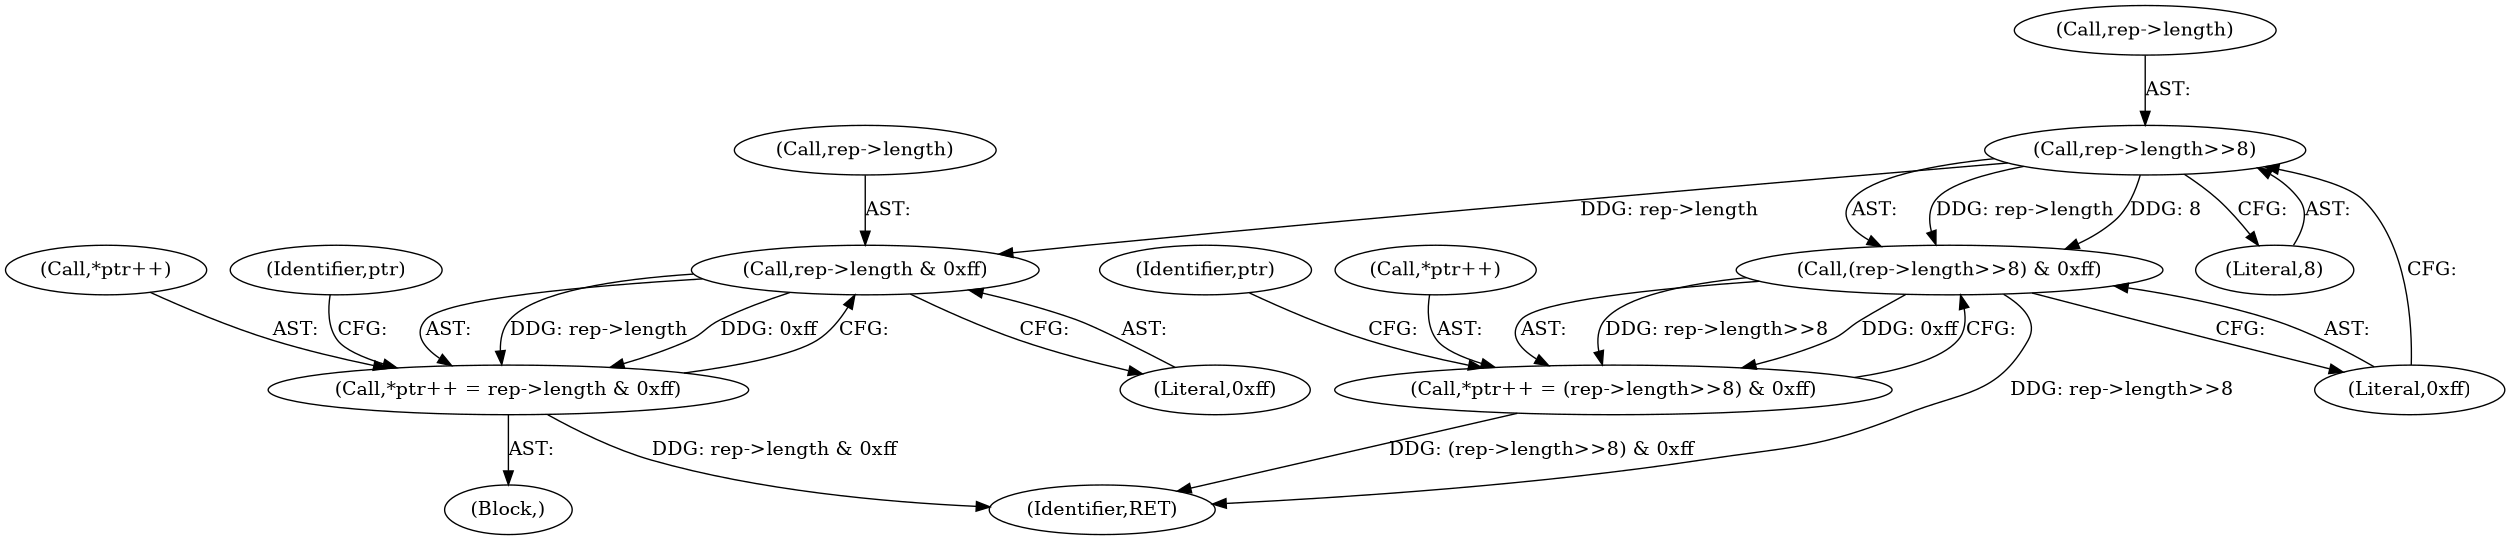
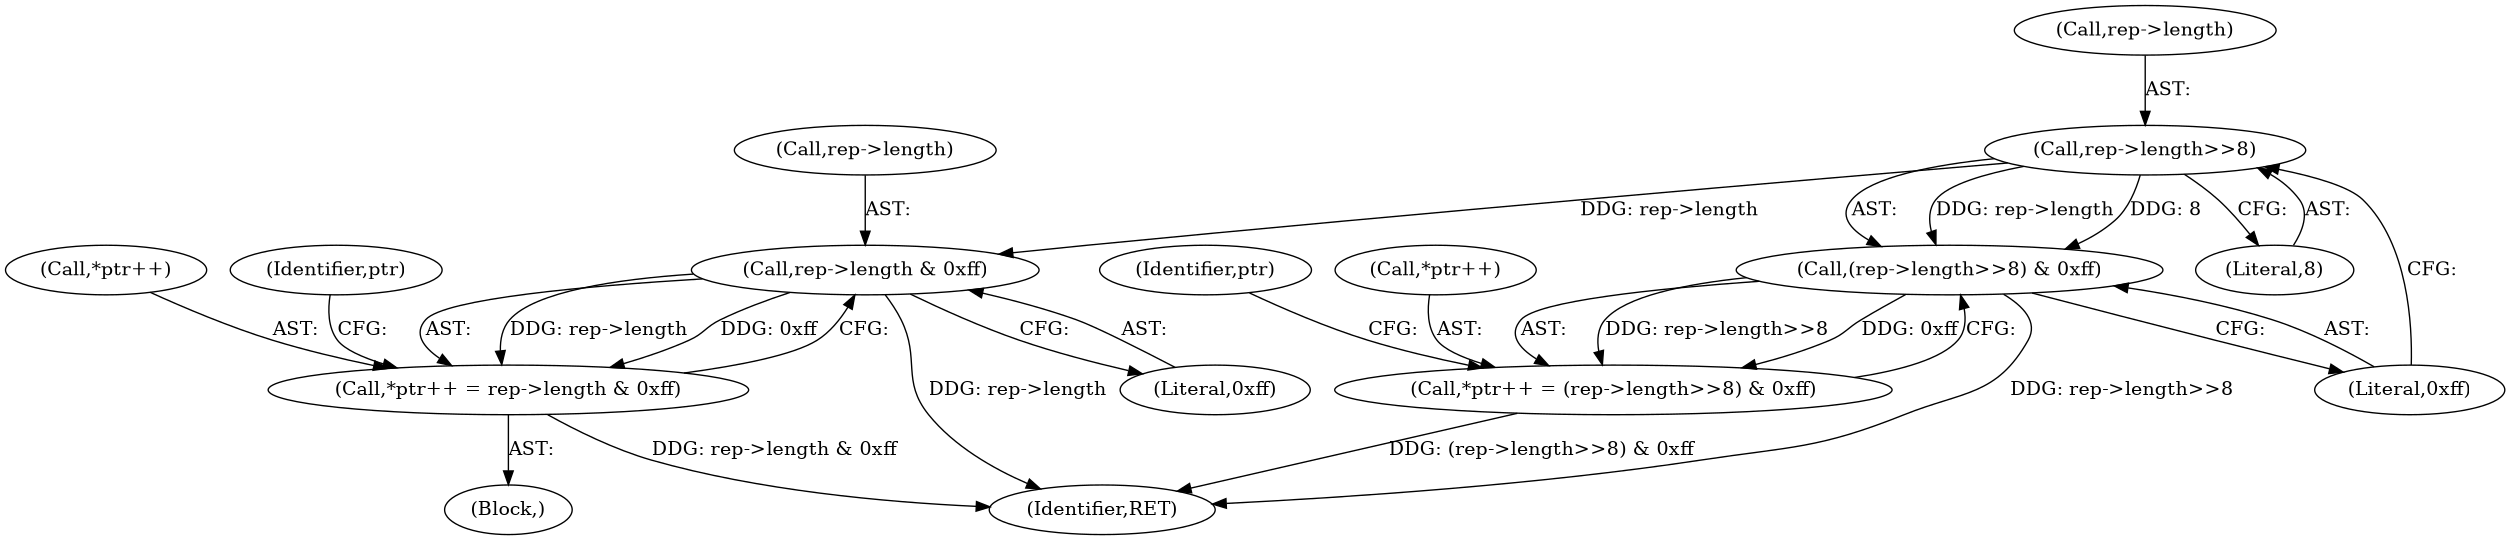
edge "(Call,rep->length & 0xff)" -> "(Identifier,RET)": added, label "DDG: rep->length"
